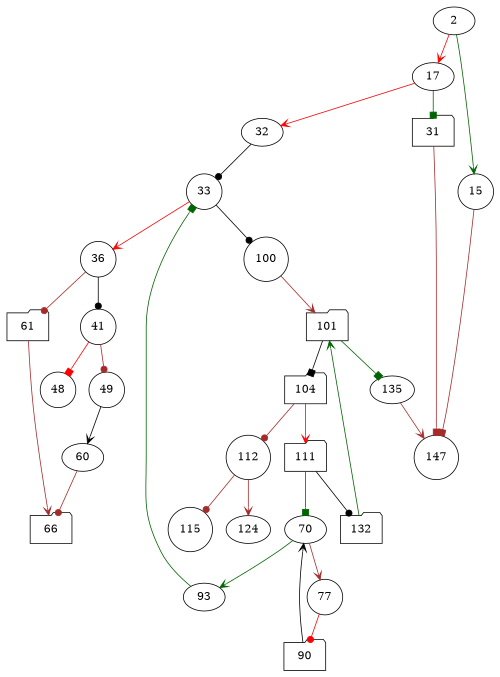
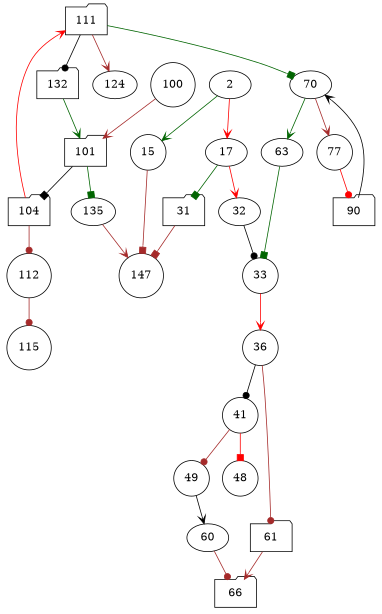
edge "33" -> "100": removed
edge "112" -> "124": now "111" -> "124"
node "93": label "93" -> "63"
